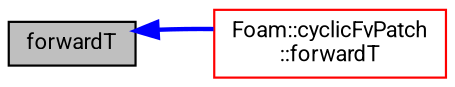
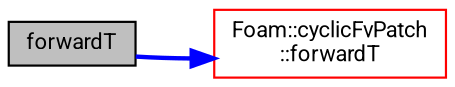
edge "Foam::cyclicFvPatch ::forwardT" -> "forwardT": reversed
